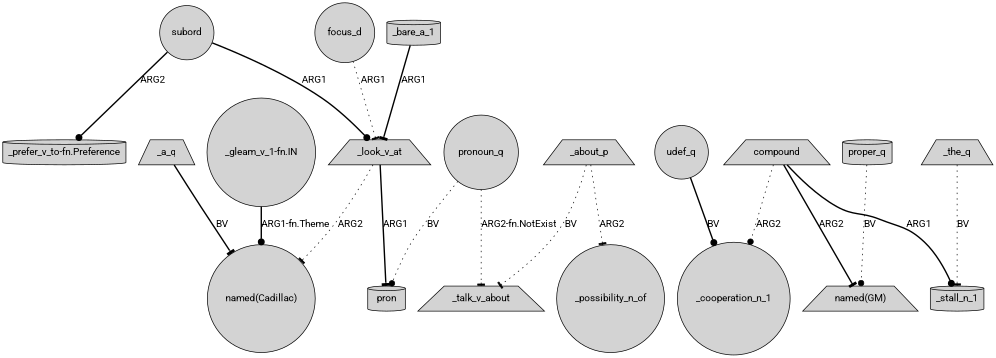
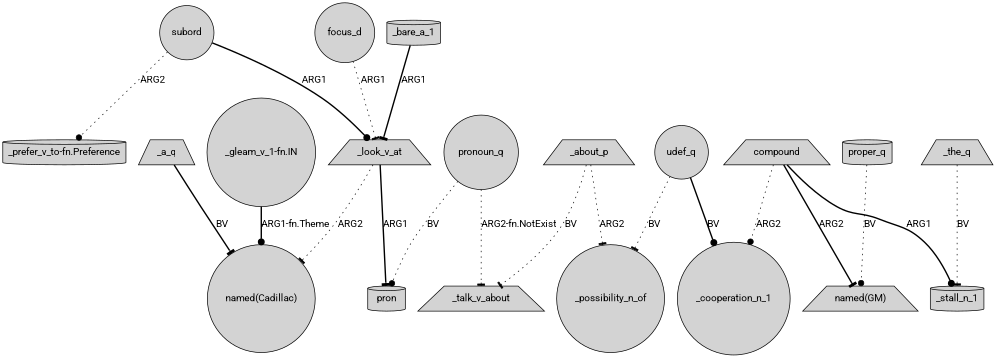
edge "subord" -> "_prefer_v_to-fn.Preference": style bold -> dotted
edge "udef_q" -> "_possibility_n_of": added, label "BV"
